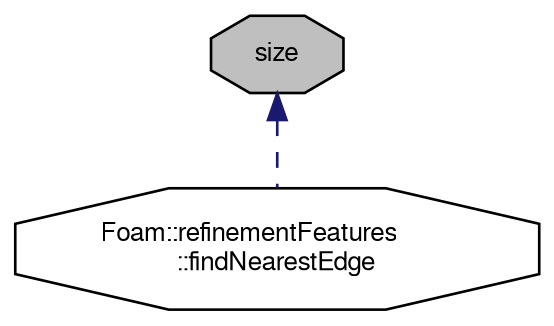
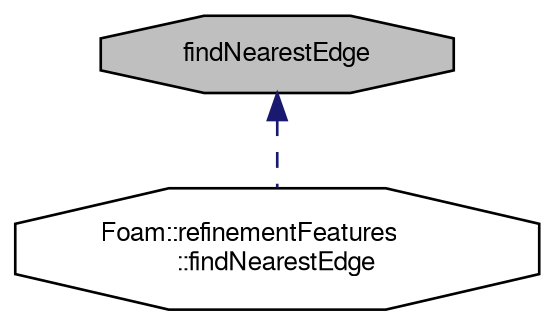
node "size": label "size" -> "findNearestEdge"
